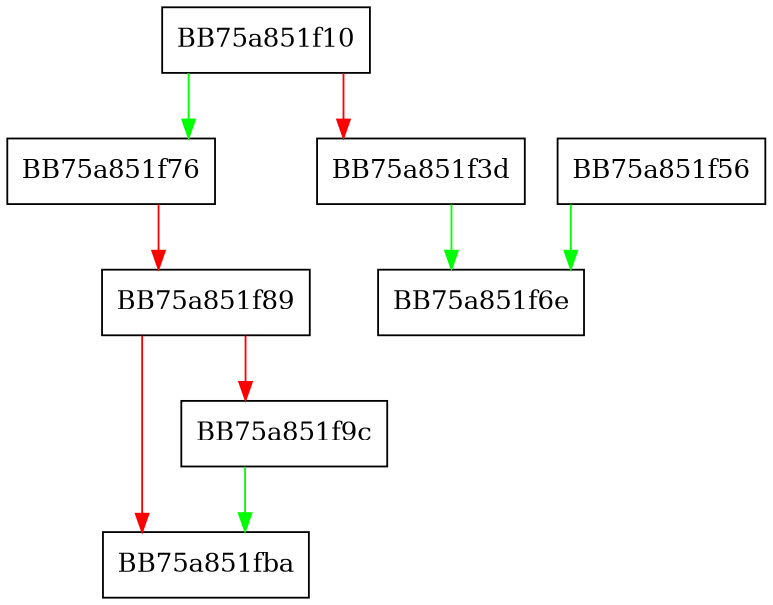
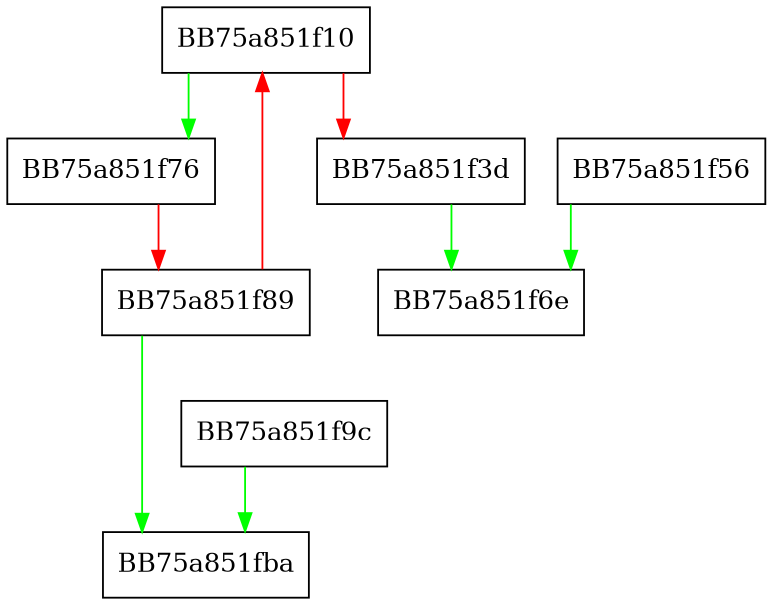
edge "BB75a851f89" -> "BB75a851f9c": now "BB75a851f89" -> "BB75a851f10"
edge "BB75a851f89" -> "BB75a851fba": color red -> green
